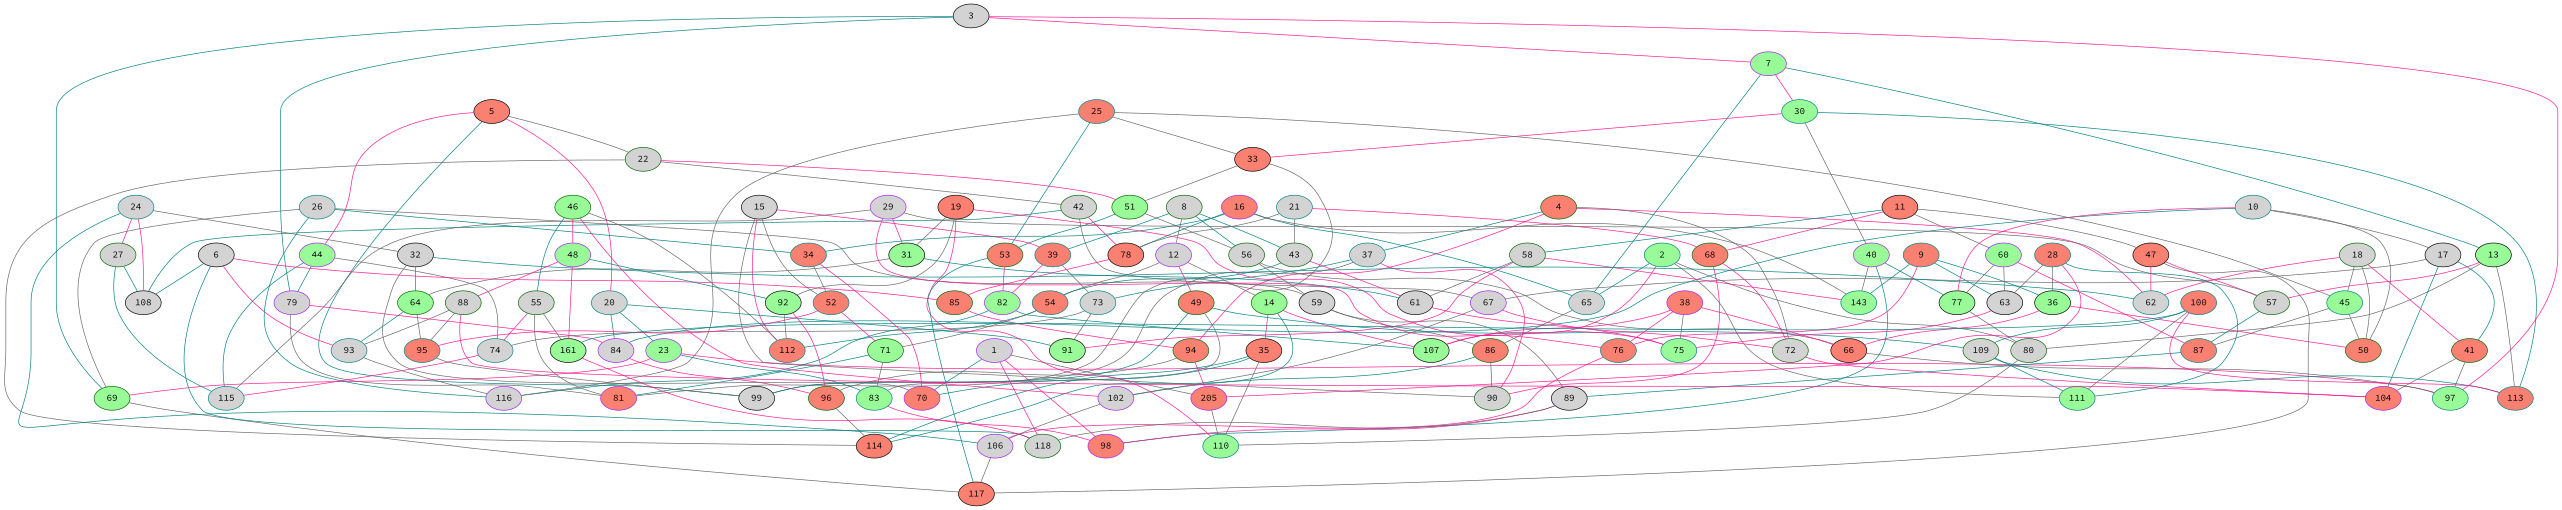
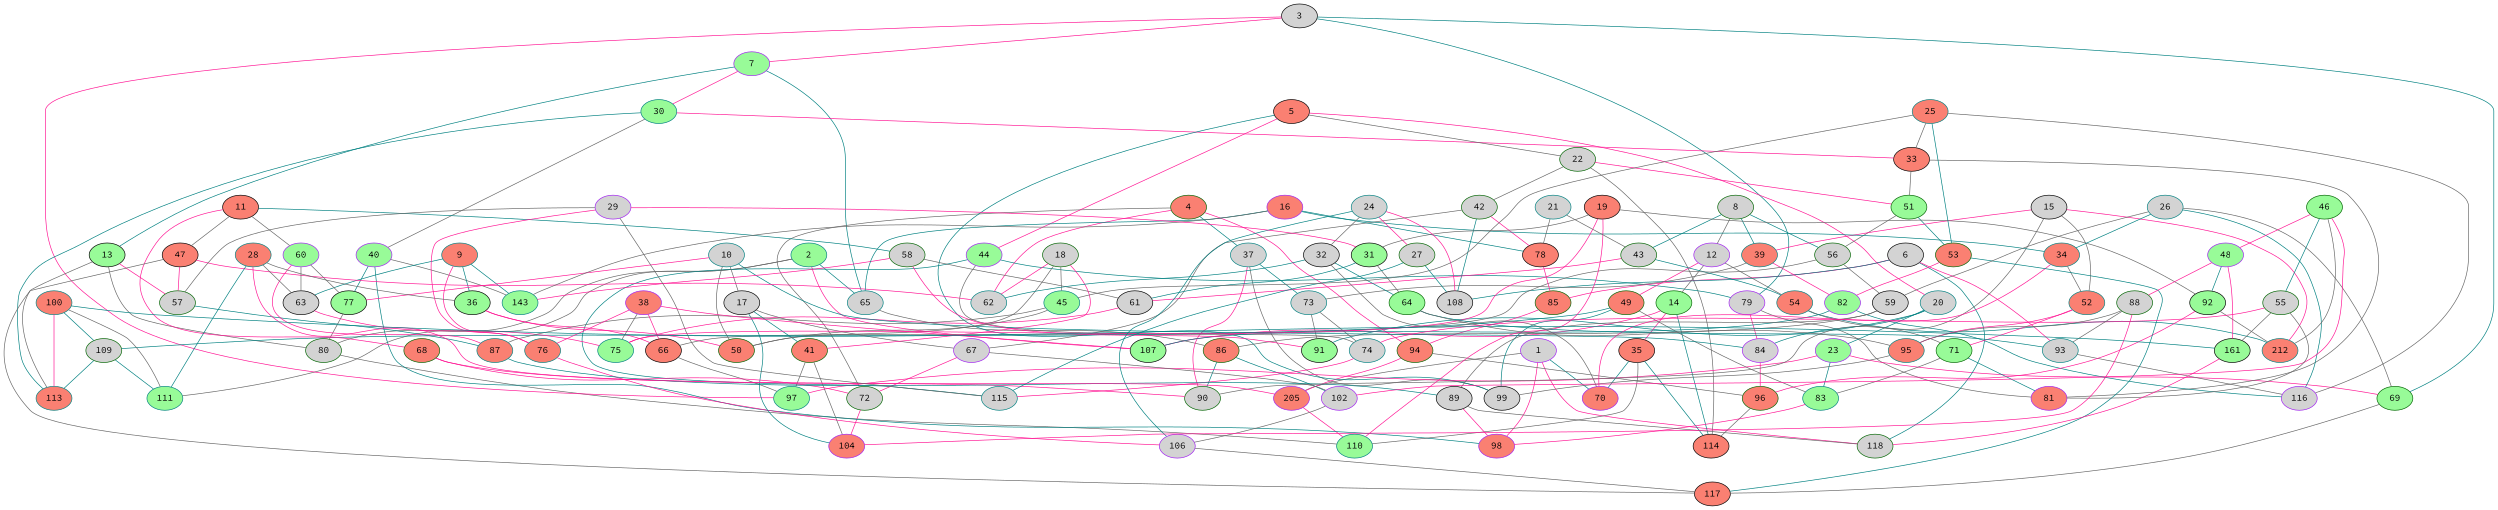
edge "21" -- "68": removed
node "112": label "112" -> "212"
edge "205" -- "110": color gray40 -> deeppink
